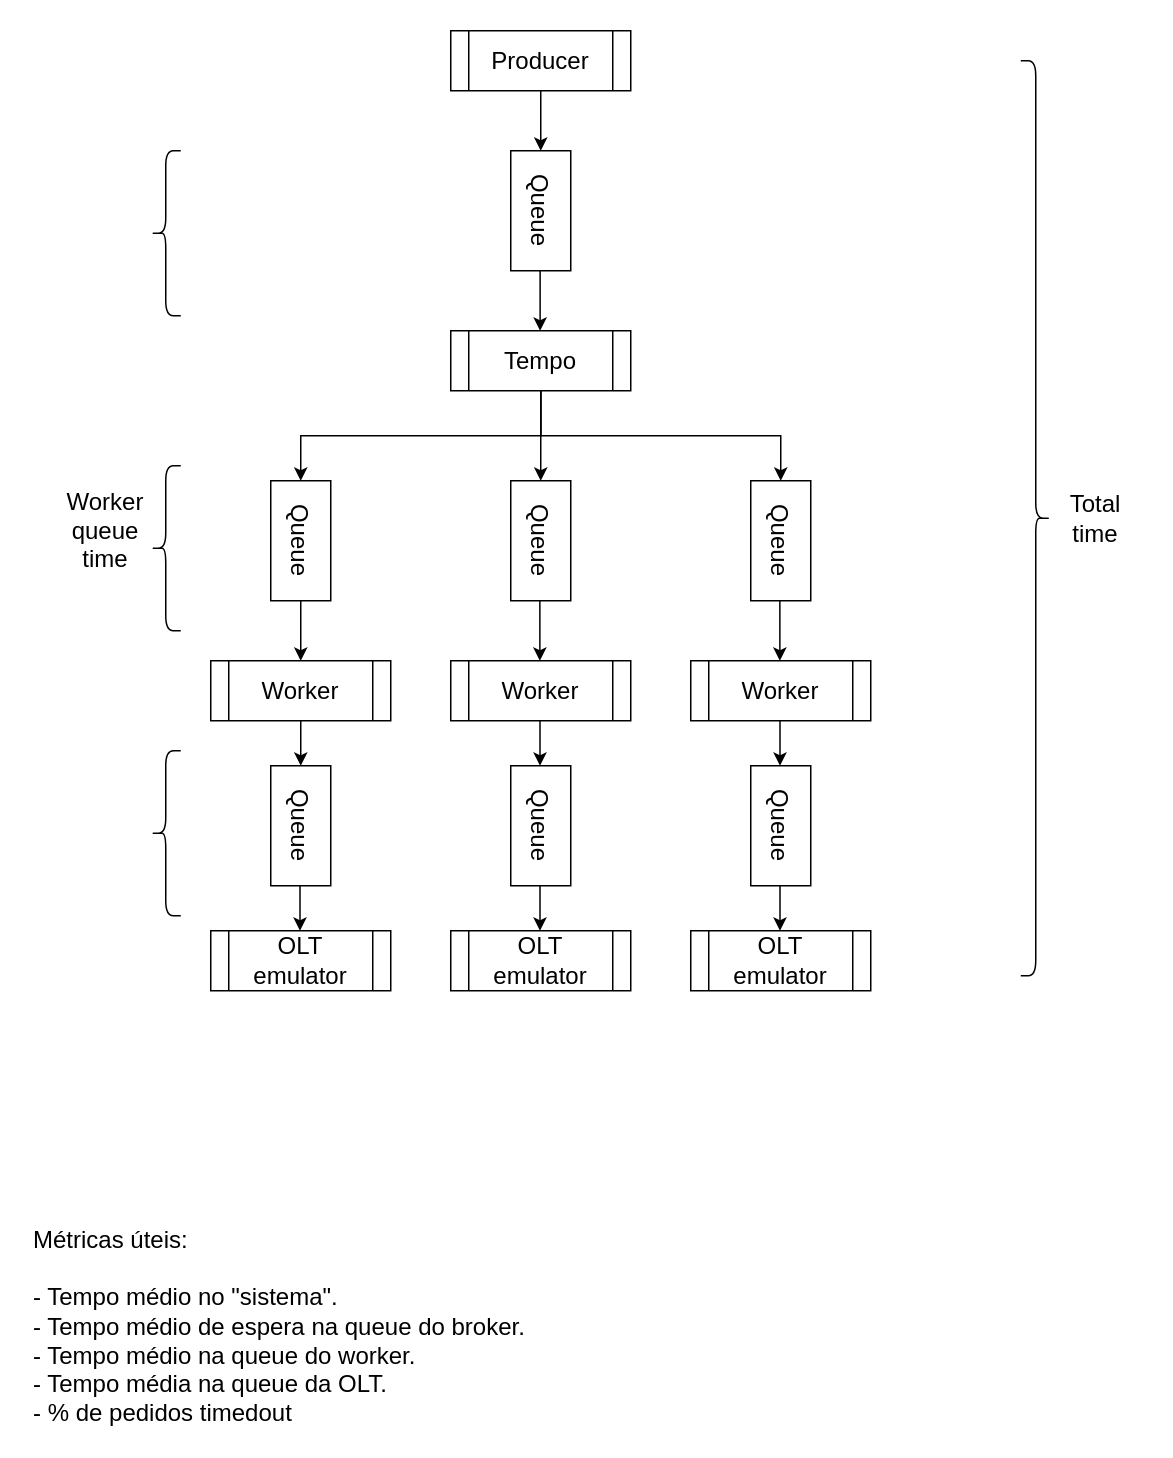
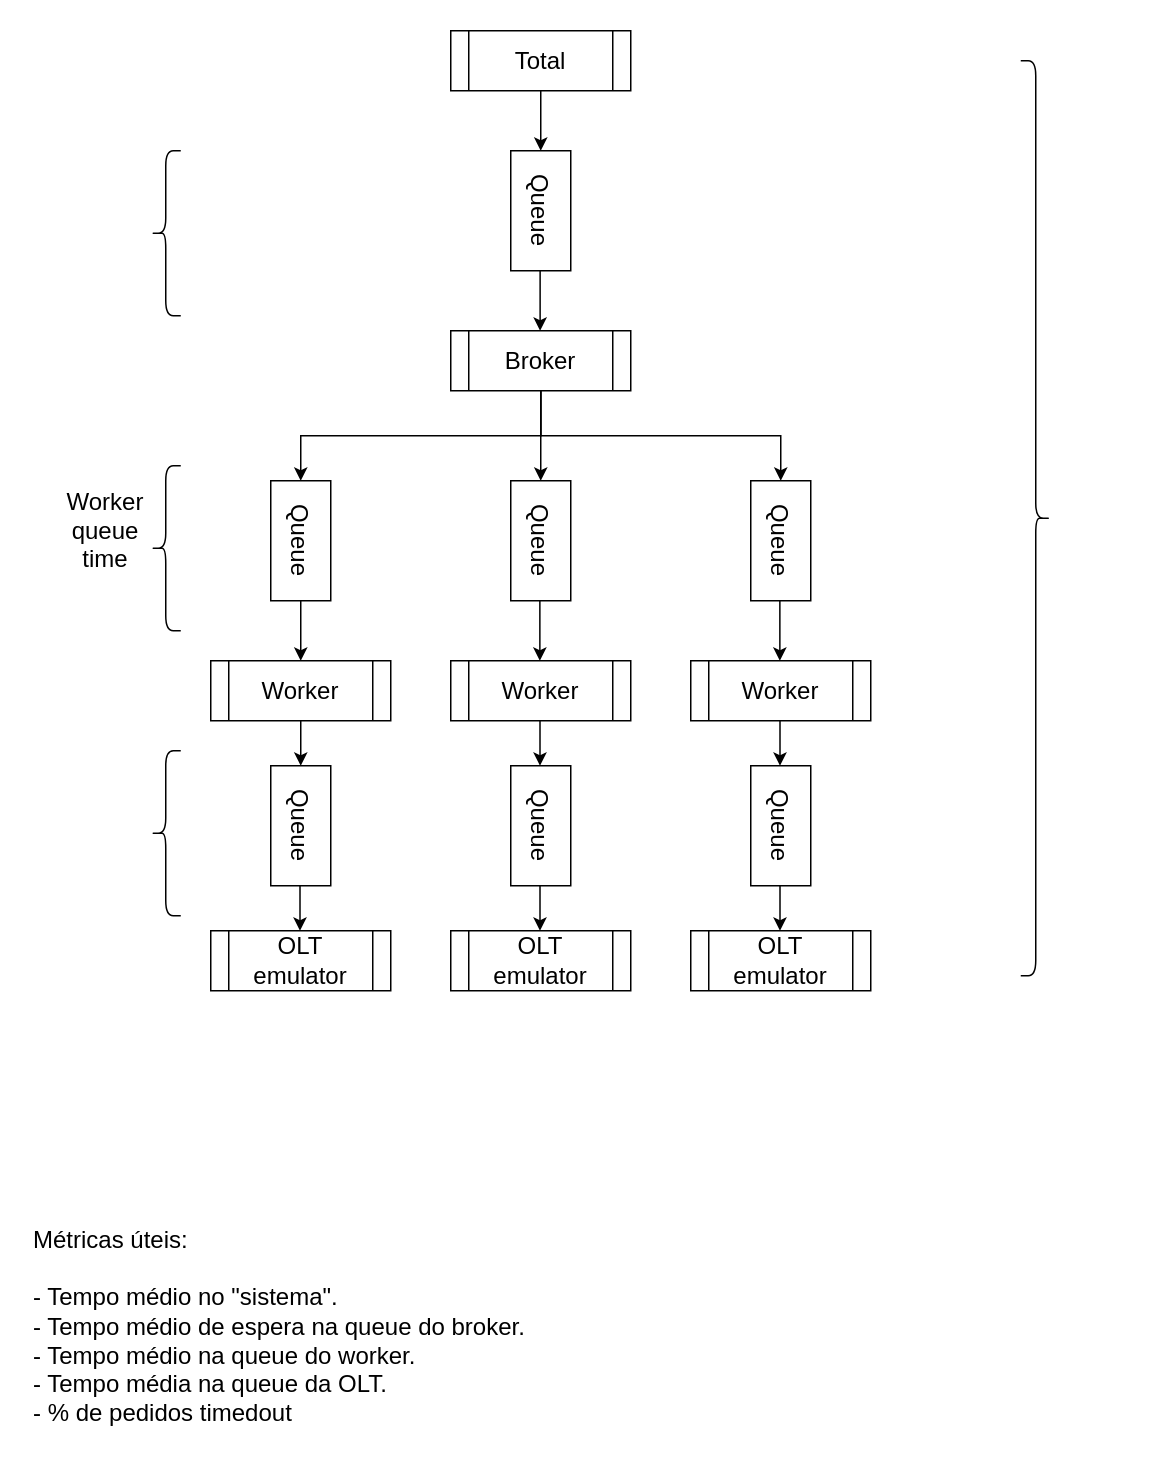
node "Producer": label "Producer" -> "Total"
node "Tempo": label "Tempo" -> "Broker"
node "Total time": removed
